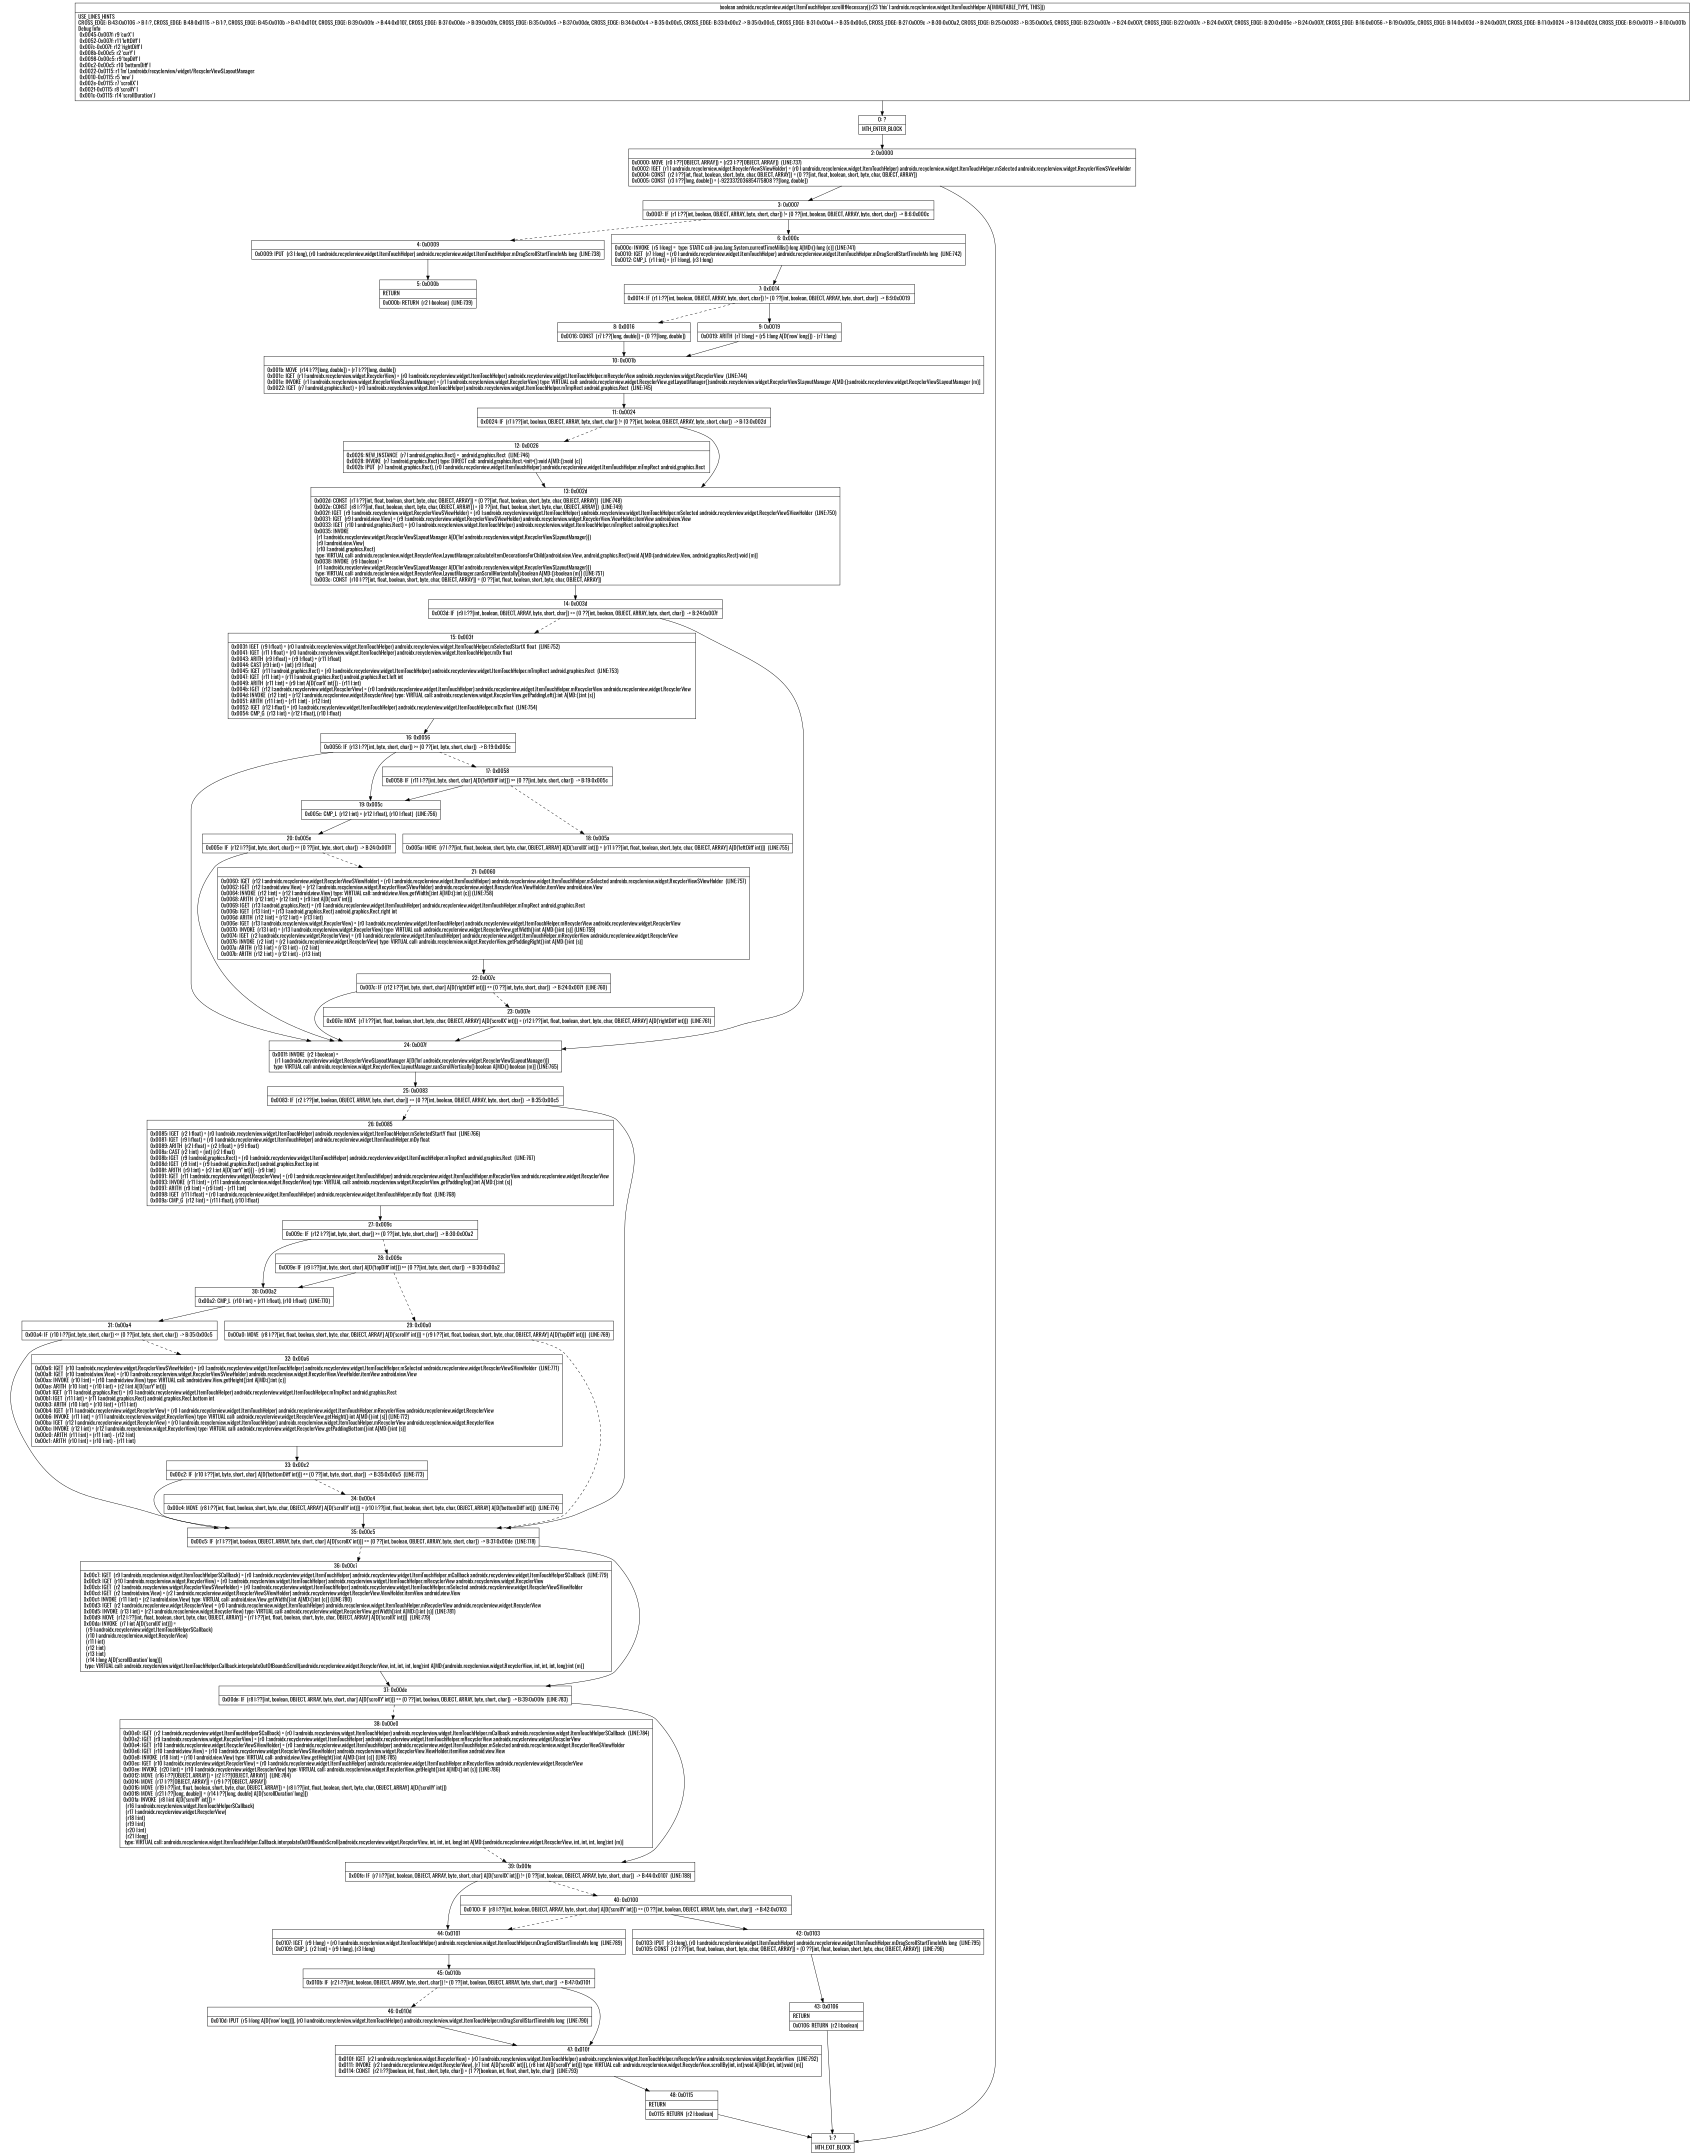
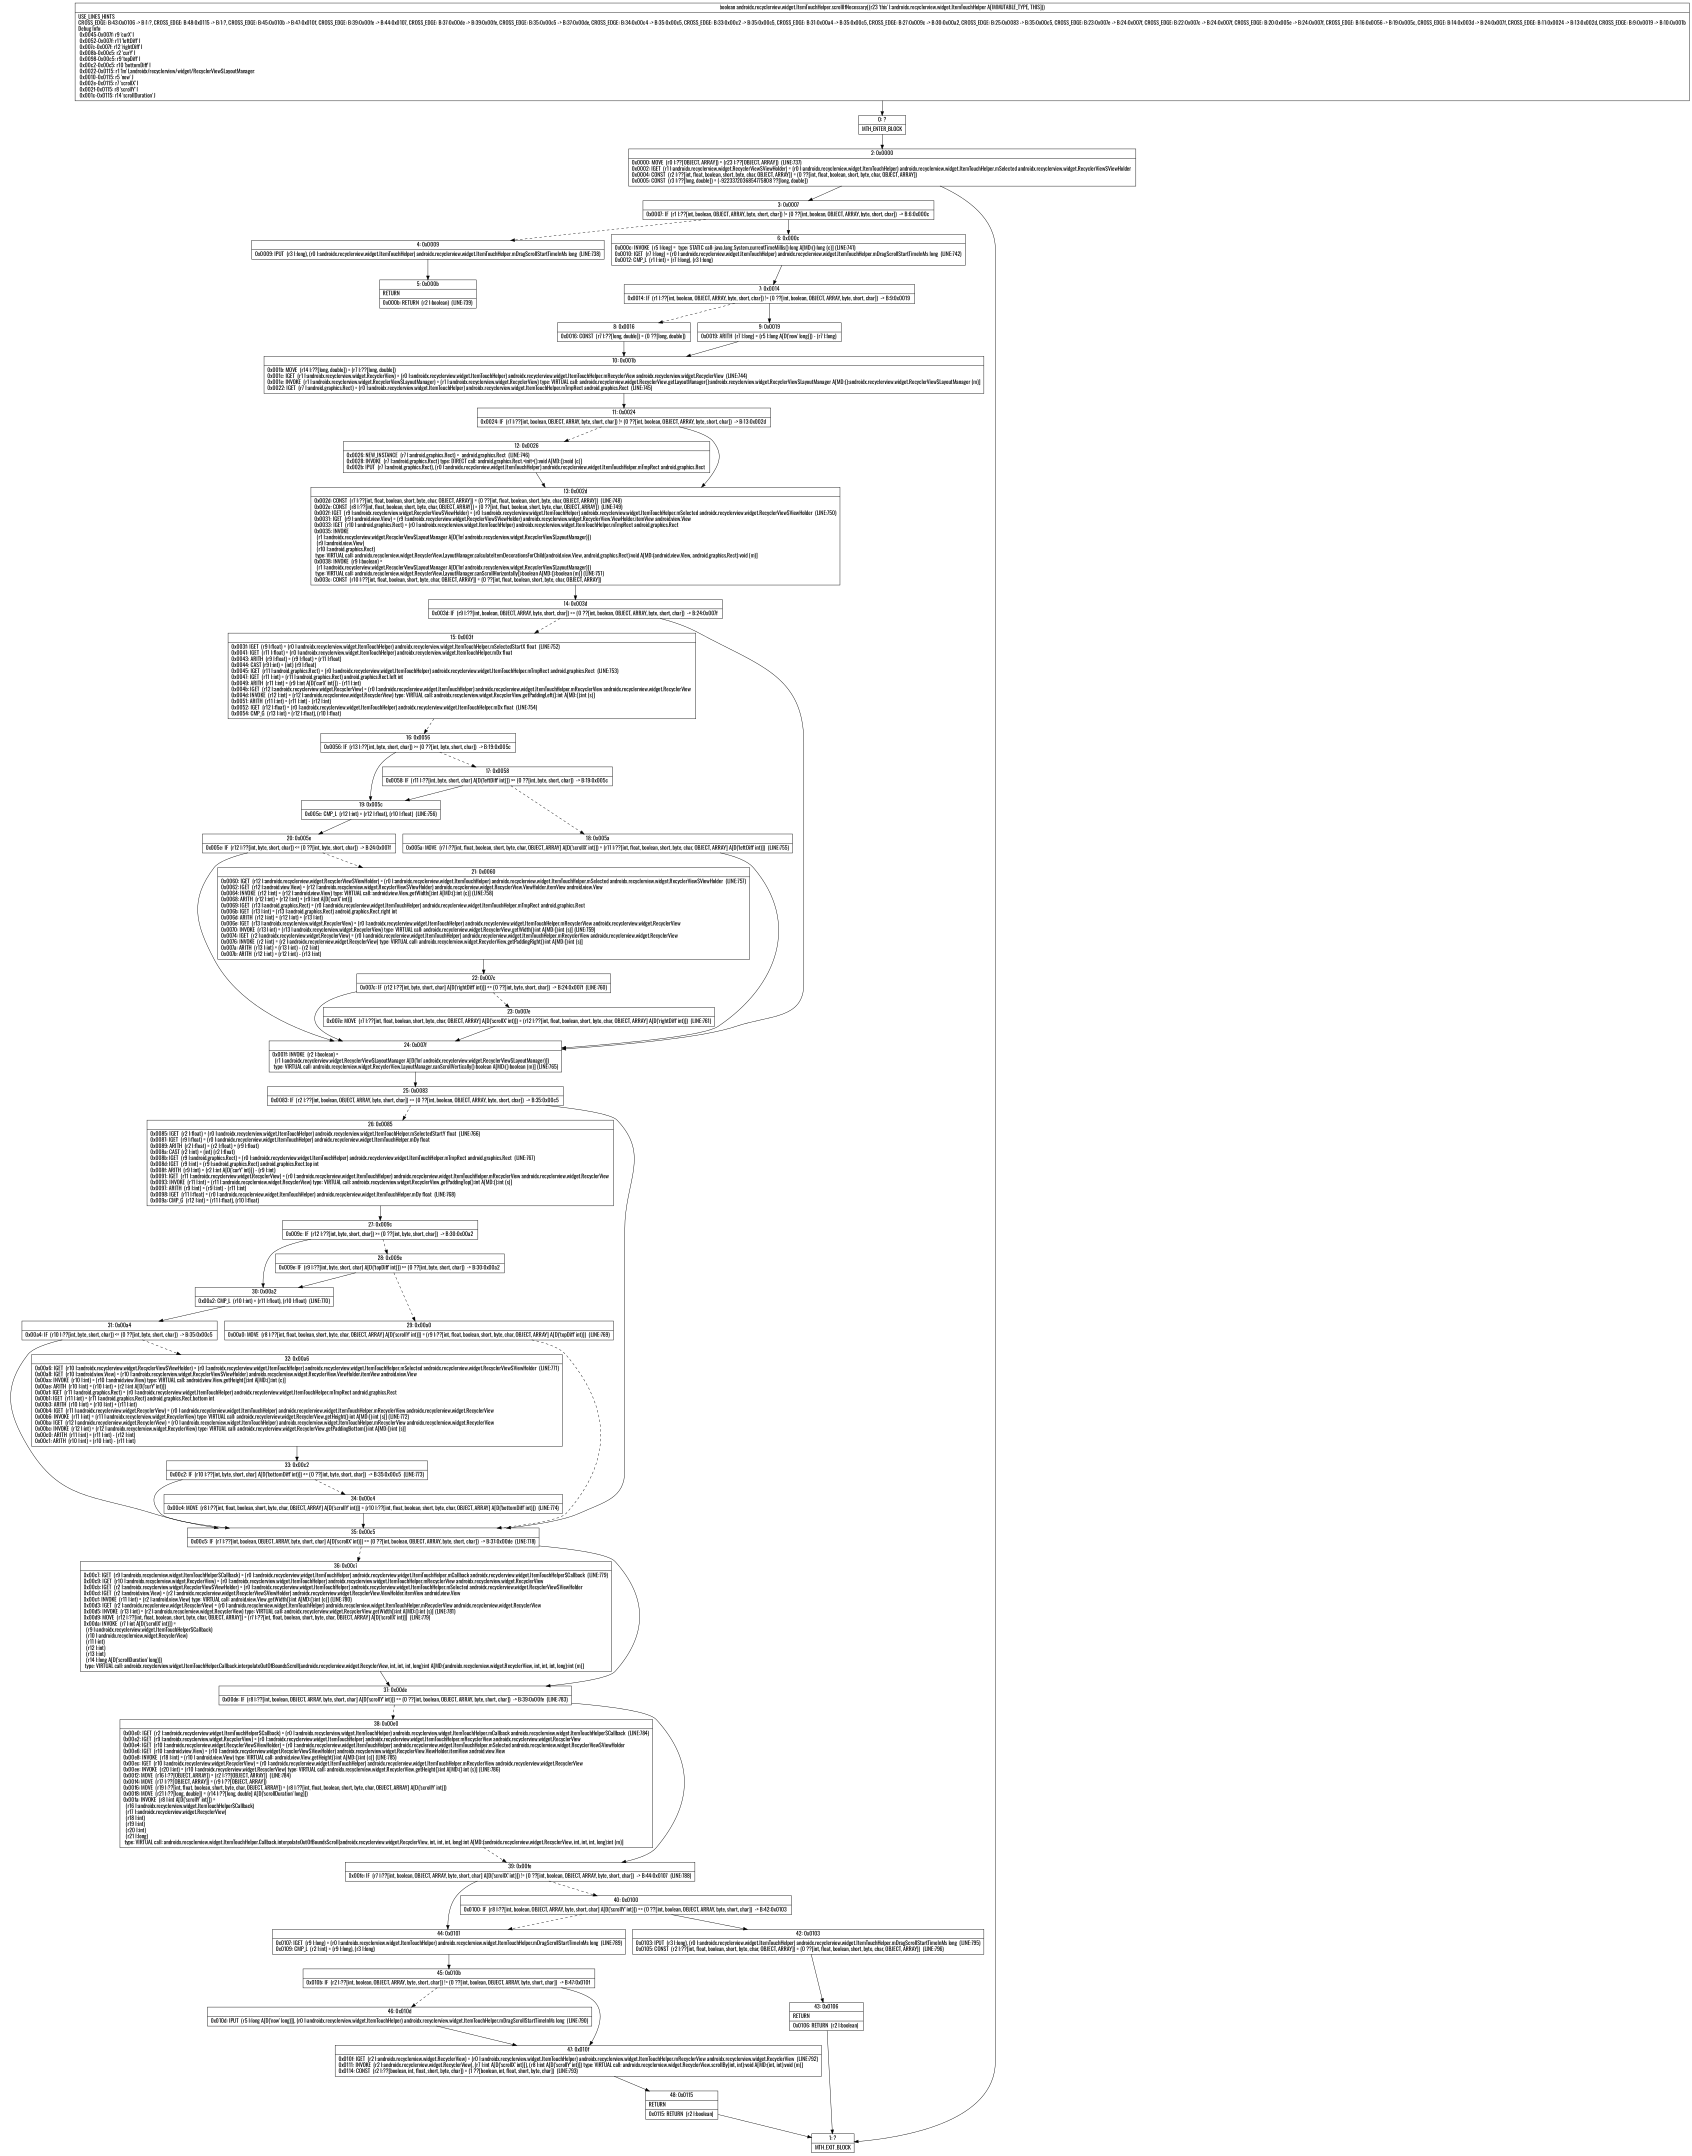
edge "15: 0x003f" -> "16: 0x0056": style solid -> dashed
edge "16: 0x0056" -> "24: 0x007f": now "18: 0x005a" -> "24: 0x007f"
